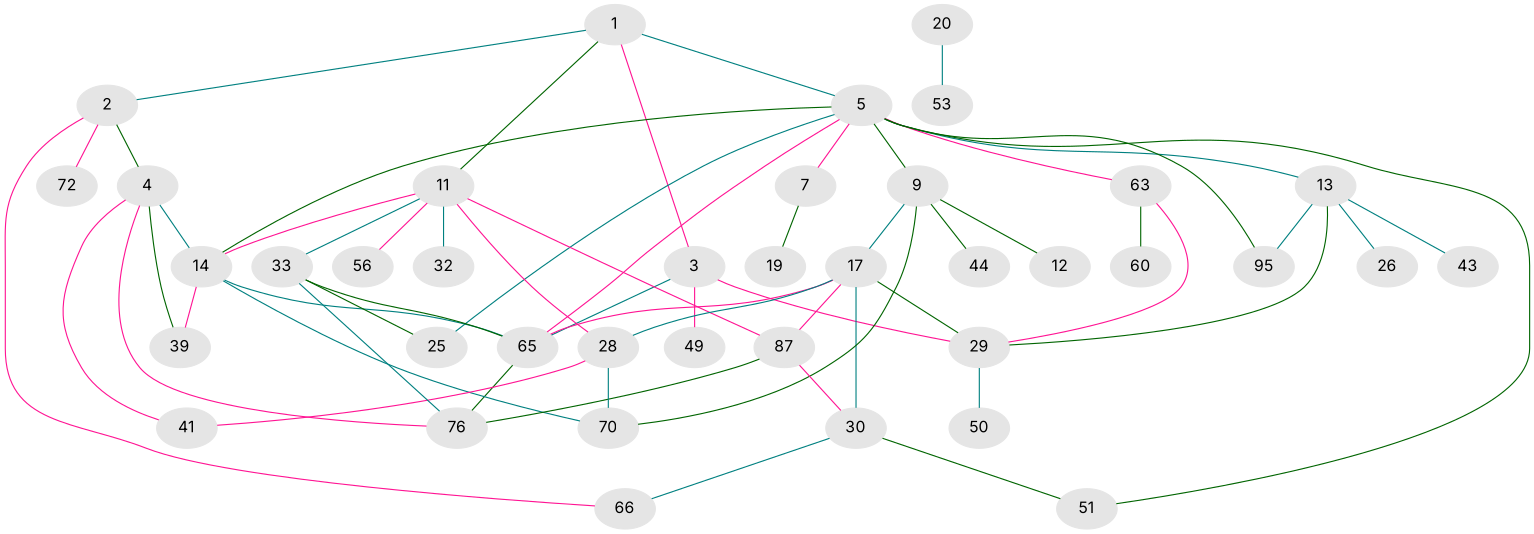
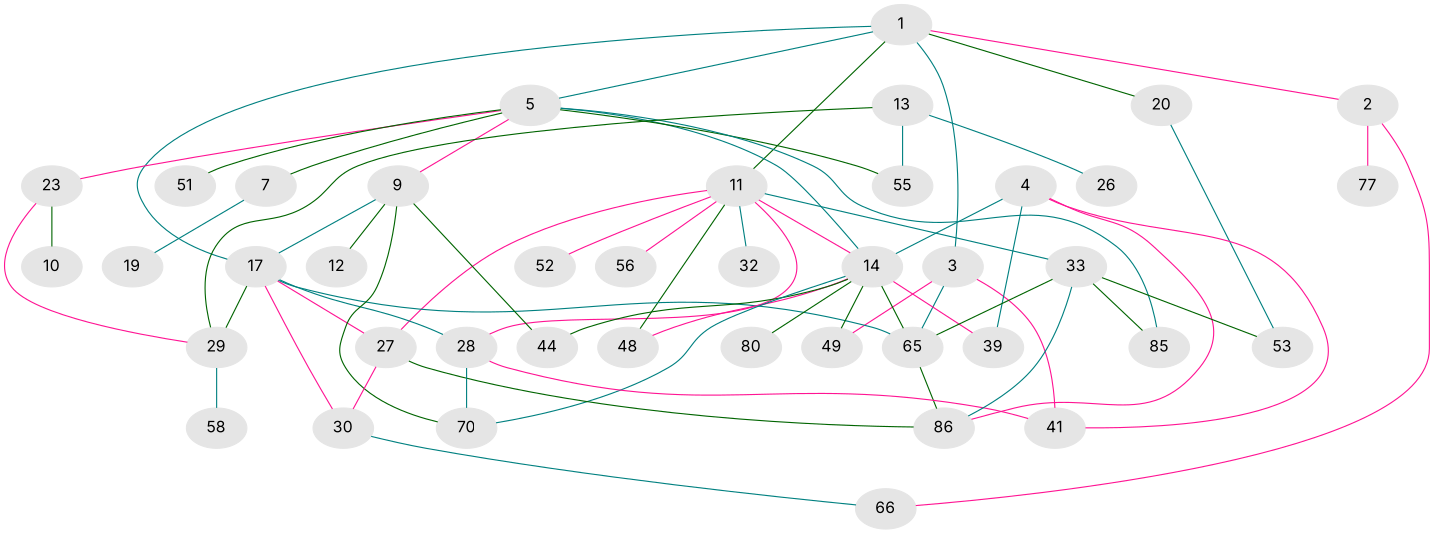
edge "1" -- "17": added
edge "1" -- "2": color teal -> deeppink
edge "1" -- "20": added
edge "5" -- "14": color darkgreen -> teal
edge "2" -- "4": removed
edge "1" -- "3": color deeppink -> teal
edge "5" -- "7": color deeppink -> darkgreen
edge "5" -- "9": color darkgreen -> deeppink
edge "5" -- "13": removed
node "72": label "72" -> "77"
node "63": label "63" -> "23"
edge "5" -- "65": removed
edge "7" -- "19": color darkgreen -> teal
node "52": added
node "60": label "60" -> "10"
node "95": label "95" -> "55"
node "43": removed
edge "4" -- "39": color darkgreen -> teal
edge "14" -- "65": color teal -> darkgreen
edge "14" -- "49": added
edge "33" -- "53": added
edge "17" -- "65": color deeppink -> teal
edge "14" -- "44": added
edge "3" -- "29": now "3" -- "41"
node "25": label "25" -> "85"
node "48": added
node "80": added
node "87": label "87" -> "27"
edge "17" -- "30": color teal -> deeppink
node "76": label "76" -> "86"
node "50": label "50" -> "58"
edge "30" -- "51": removed
